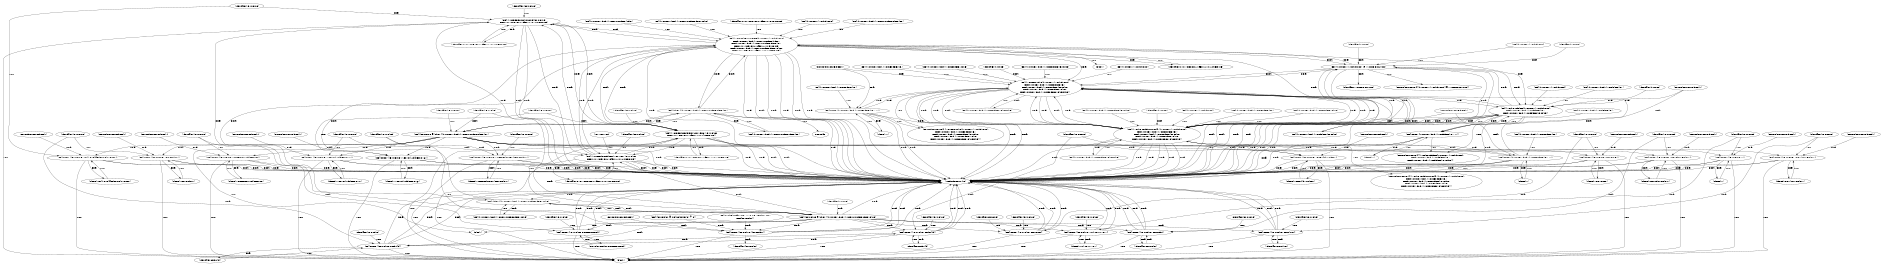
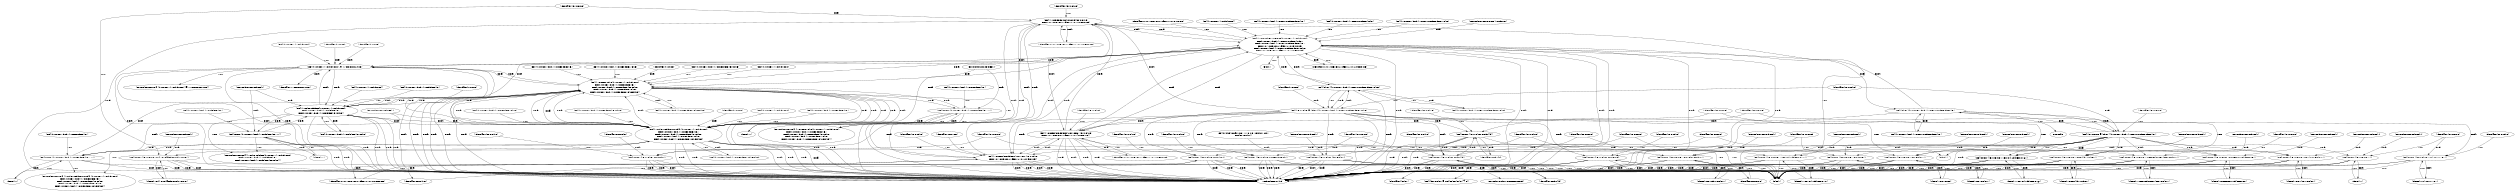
node "(ControlStructure,goto kvp_done;)": added
node "(Key,AF_INET)": label "(Key,AF_INET)" -> "(Identifier,AF_INET)"
edge "(Call,strcpy(key_value, os_name))" -> "(Identifier,os_name)": added, label "CFG:"
edge "(MethodReturn,int)" -> "(Call,(char *)hv_msg->body.kvp_enum_data.data.value)": reversed
edge "(Call,lic_version = malloc(strlen(p) + 1))" -> "(Call,strcpy(key_value, lic_version))": reversed
edge "(Call,strcpy(key_value, processor_arch))" -> "(OSMajorVersion,processor_arch)": label "AST: " -> "CFG: "
edge "(Call,strcpy(key_value, os_major))" -> "(Identifier,os_major)": removed, label "CFG:"
edge "(OSMajorVersion,processor_arch)" -> "(Call,strcpy(key_value, processor_arch))": removed, label "AST:"
node "(Identifier,lic_version)": label "(Identifier,lic_version)" -> "(Identifier,lic_key)"
